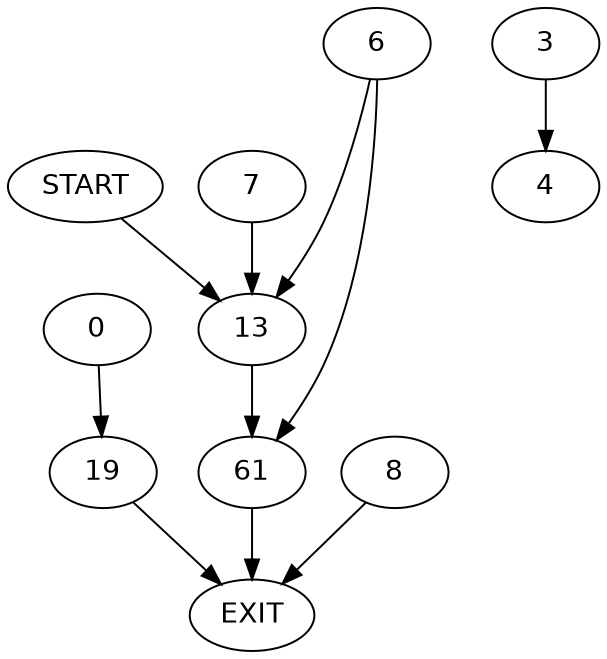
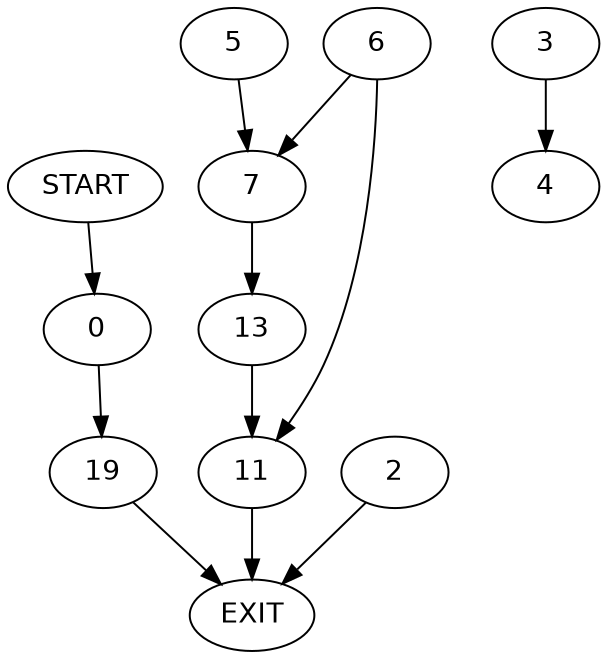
node "5": added
edge "6" -> "13": now "6" -> "7"
edge "START" -> "13": now "START" -> "0"
node "61": label "61" -> "11"
node "8": label "8" -> "2"
